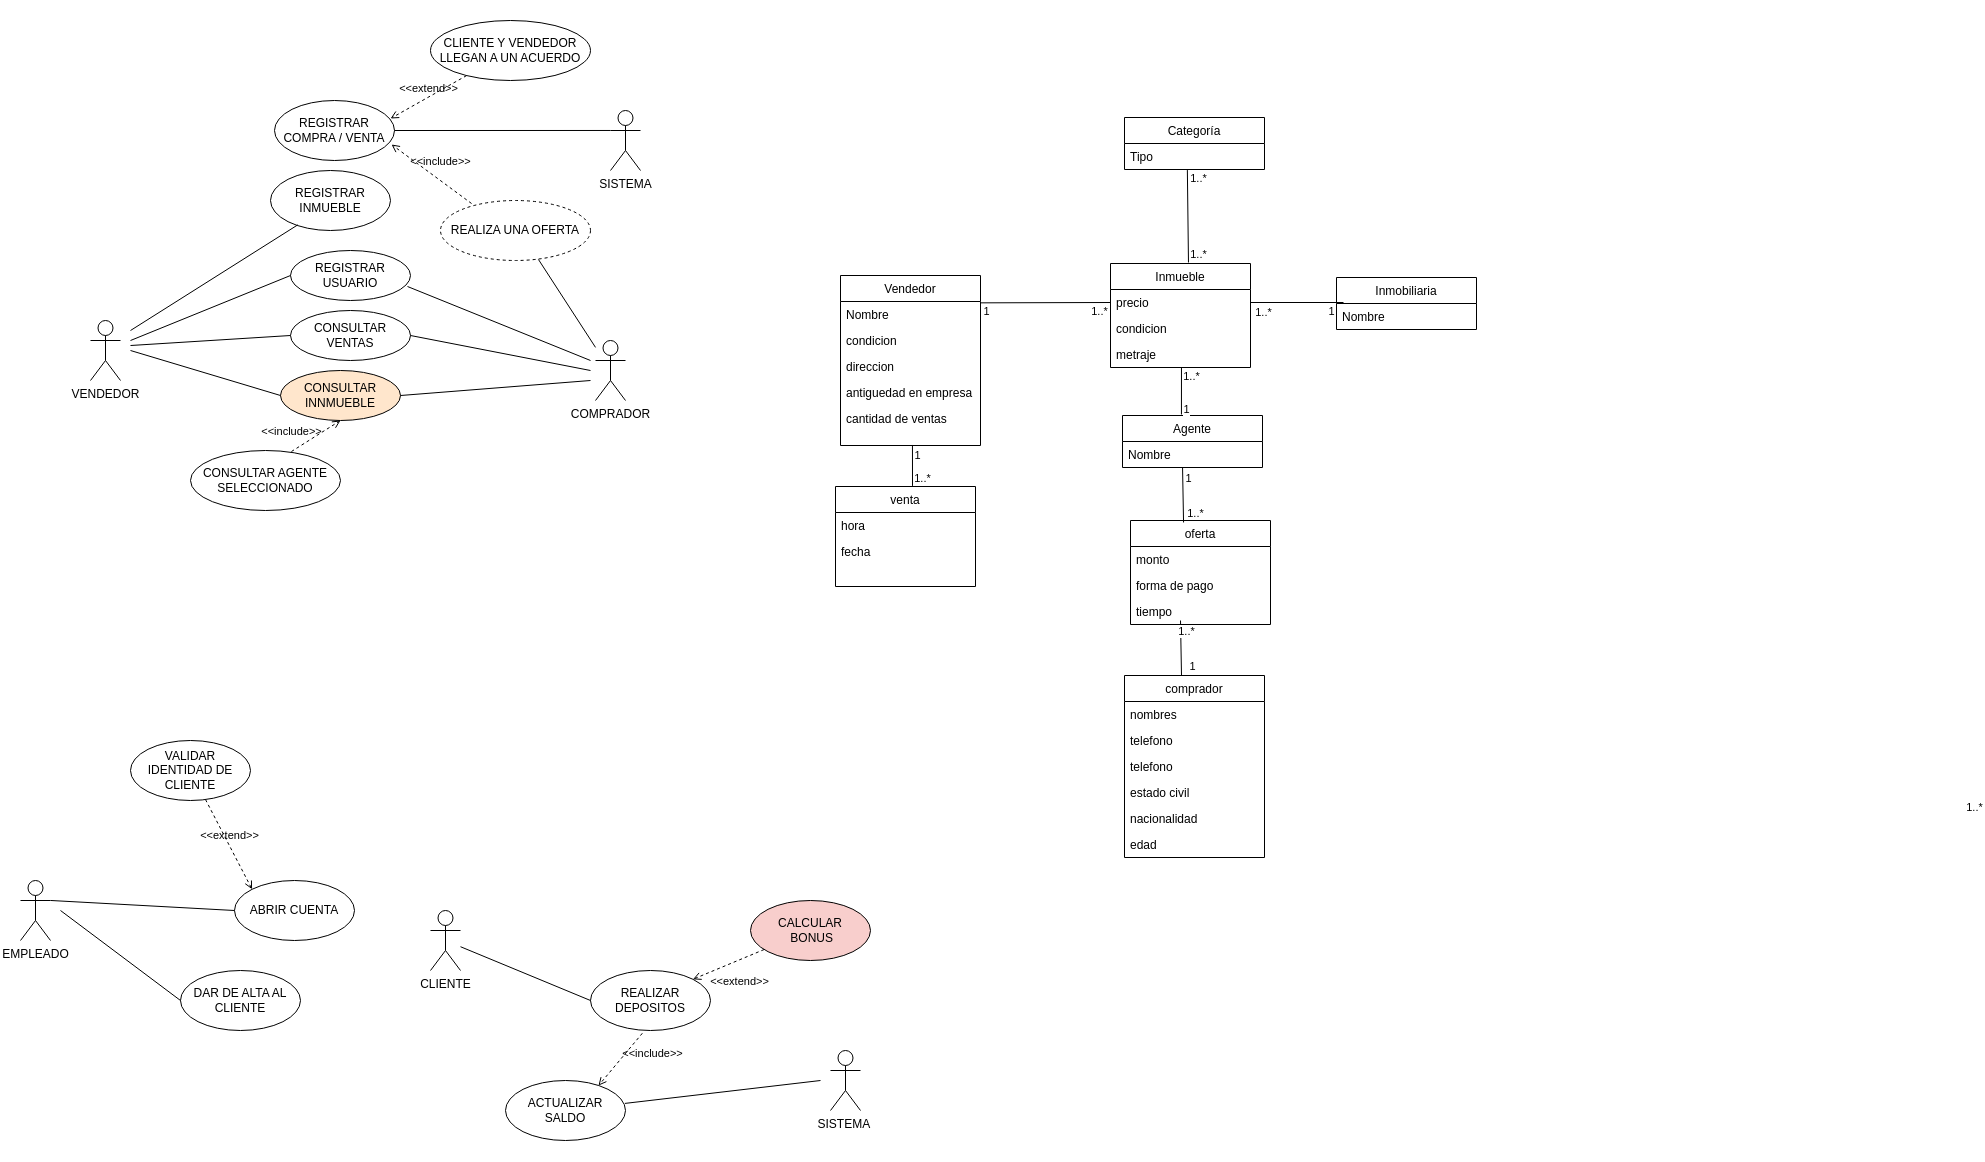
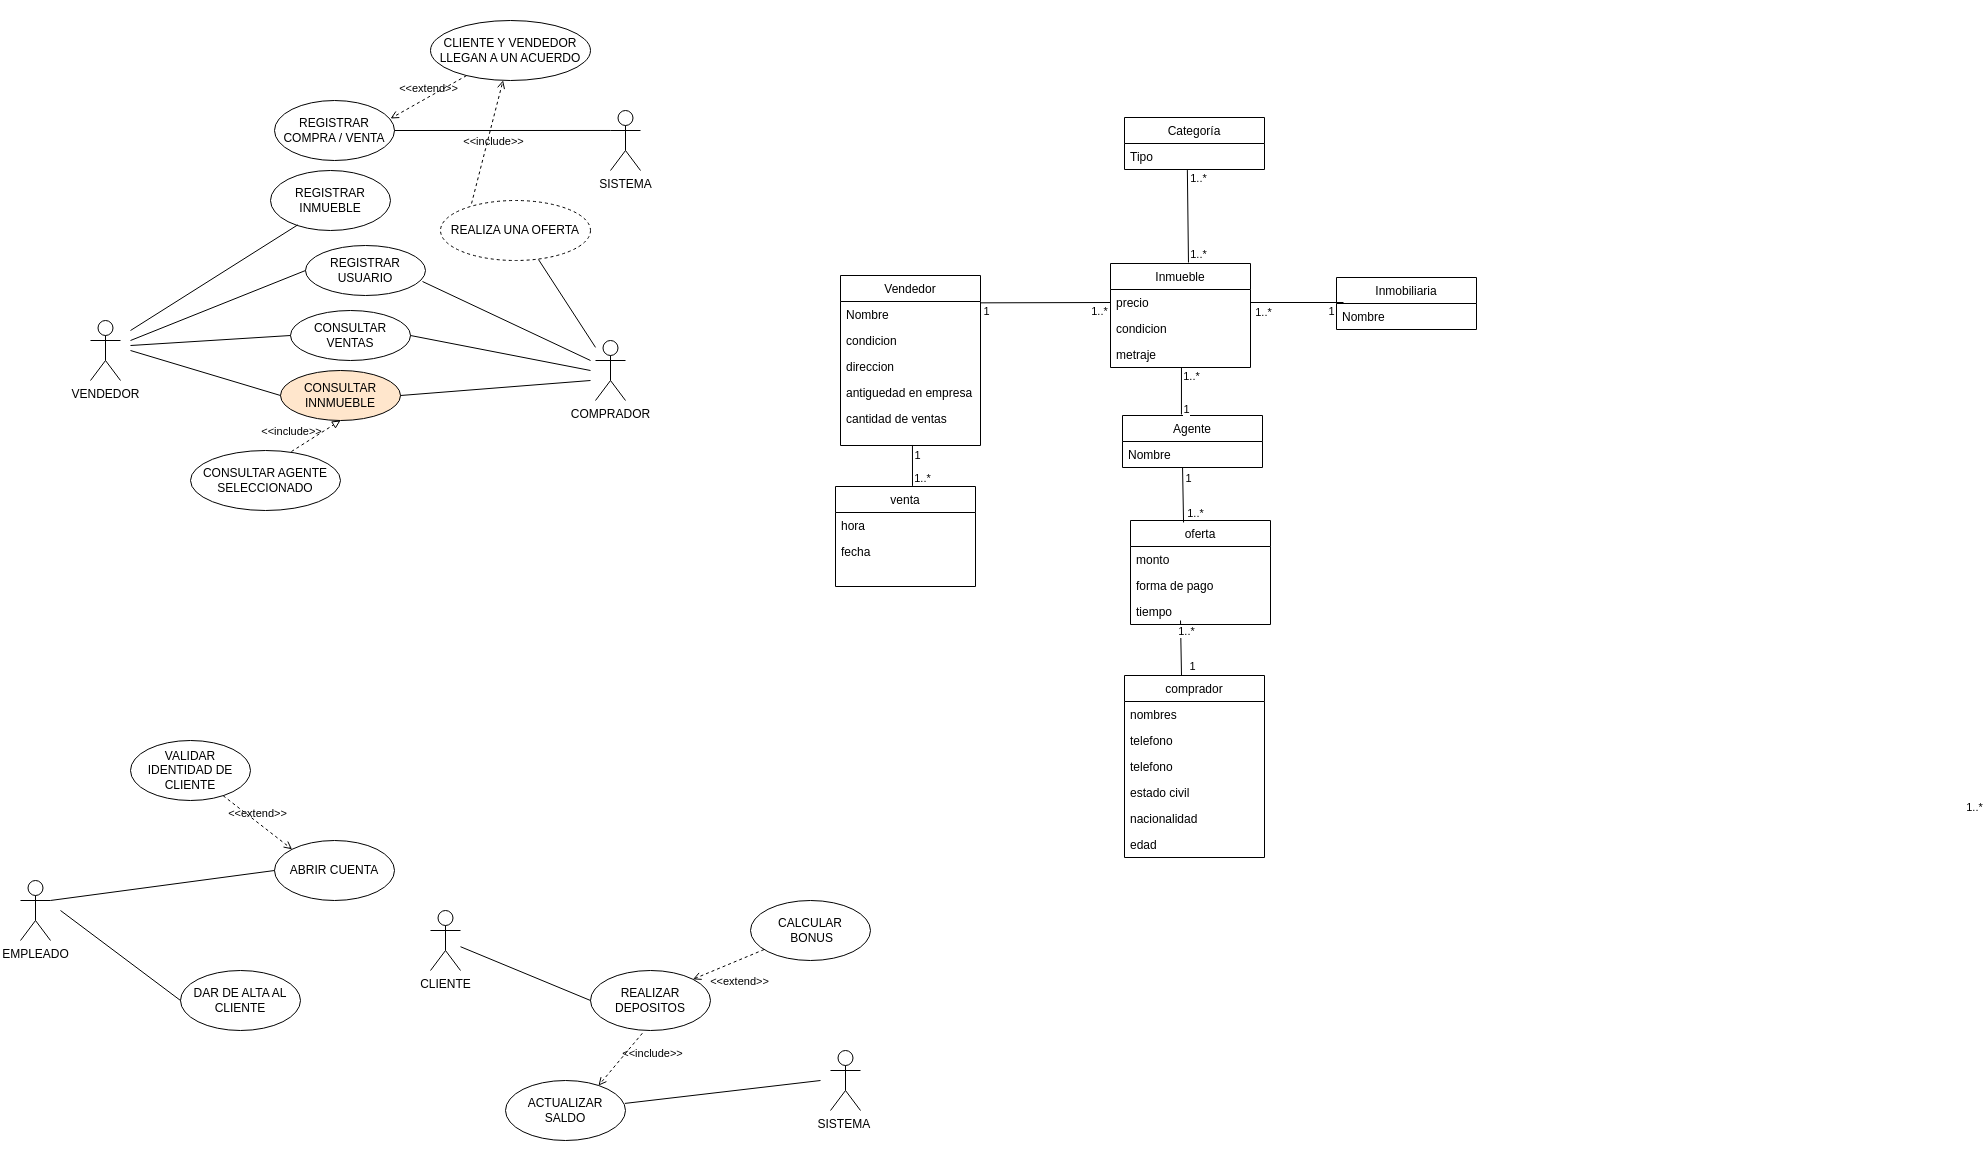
edge "REALIZA UNA OFERTA" -> "REGISTRAR COMPRA / VENTA": now "REALIZA UNA OFERTA" -> "CLIENTE Y VENDEDOR LLEGAN A UN ACUERDO"
node "REGISTRAR USUARIO": moved (351, 276) -> (366, 271)
edge "CONSULTAR AGENTE SELECCIONADO" -> "CONSULTAR INNMUEBLE": arrowhead open -> block
node "ABRIR CUENTA": moved (295, 911) -> (335, 871)
node "CALCULAR BONUS": fillcolor #f8cecc -> #ffffff
